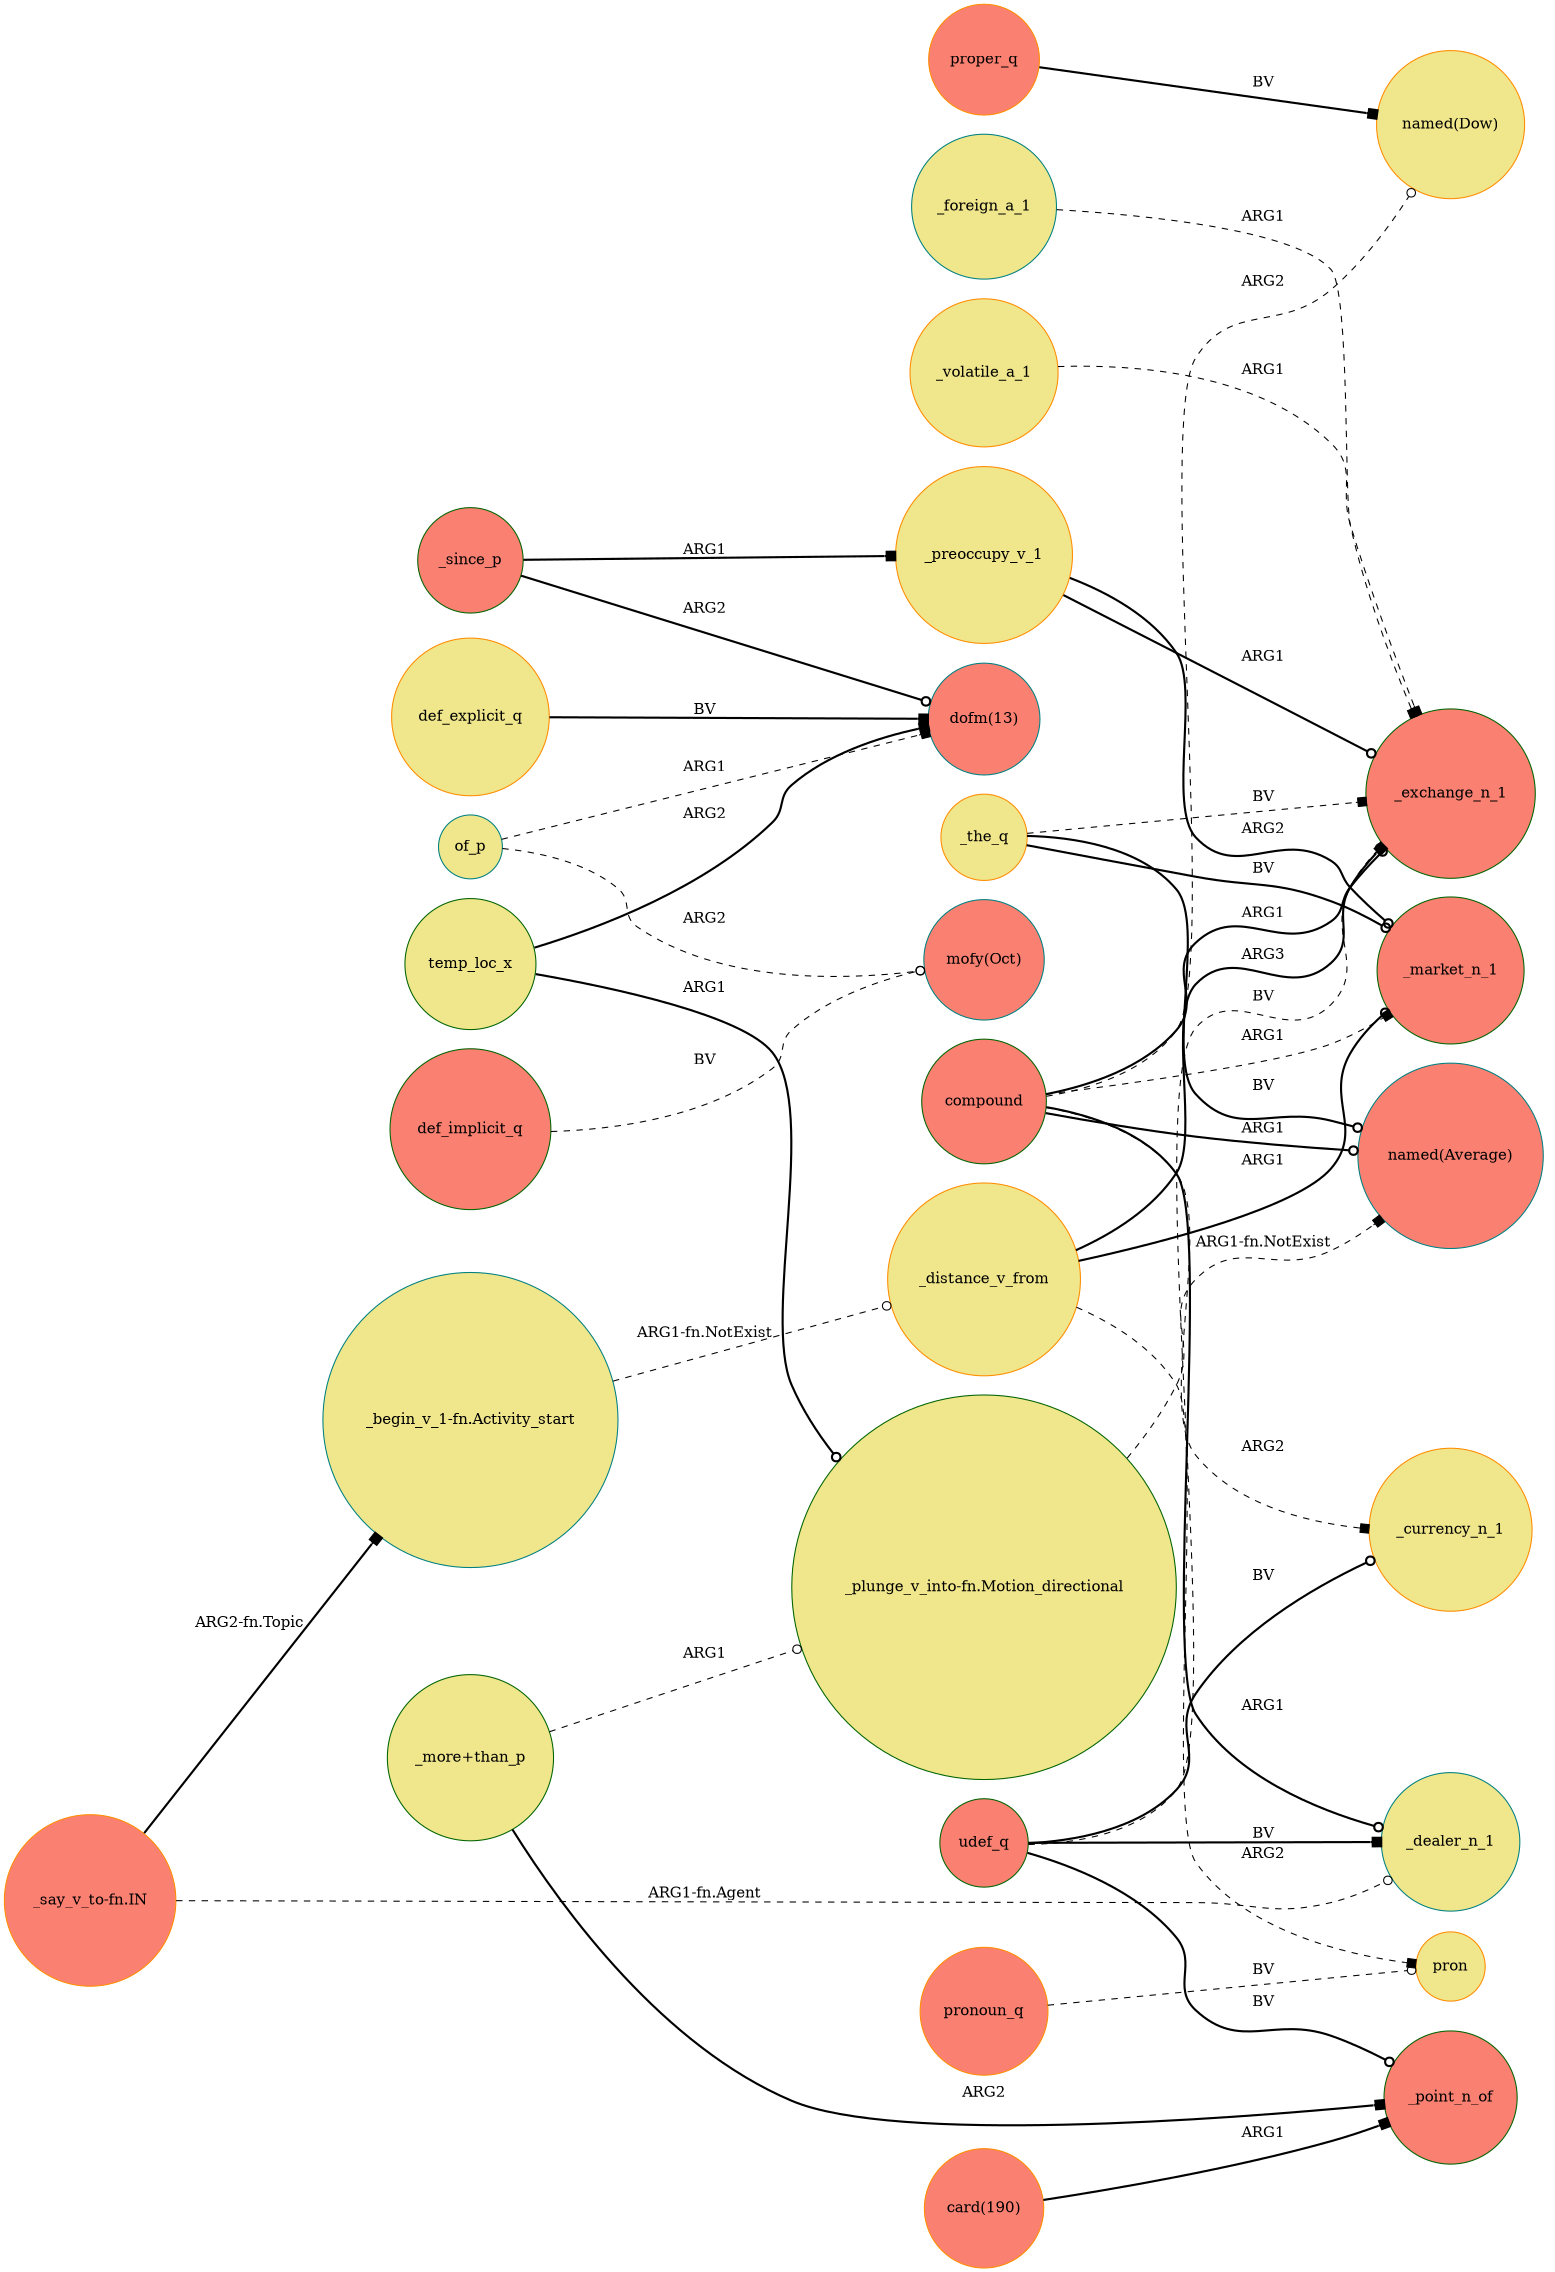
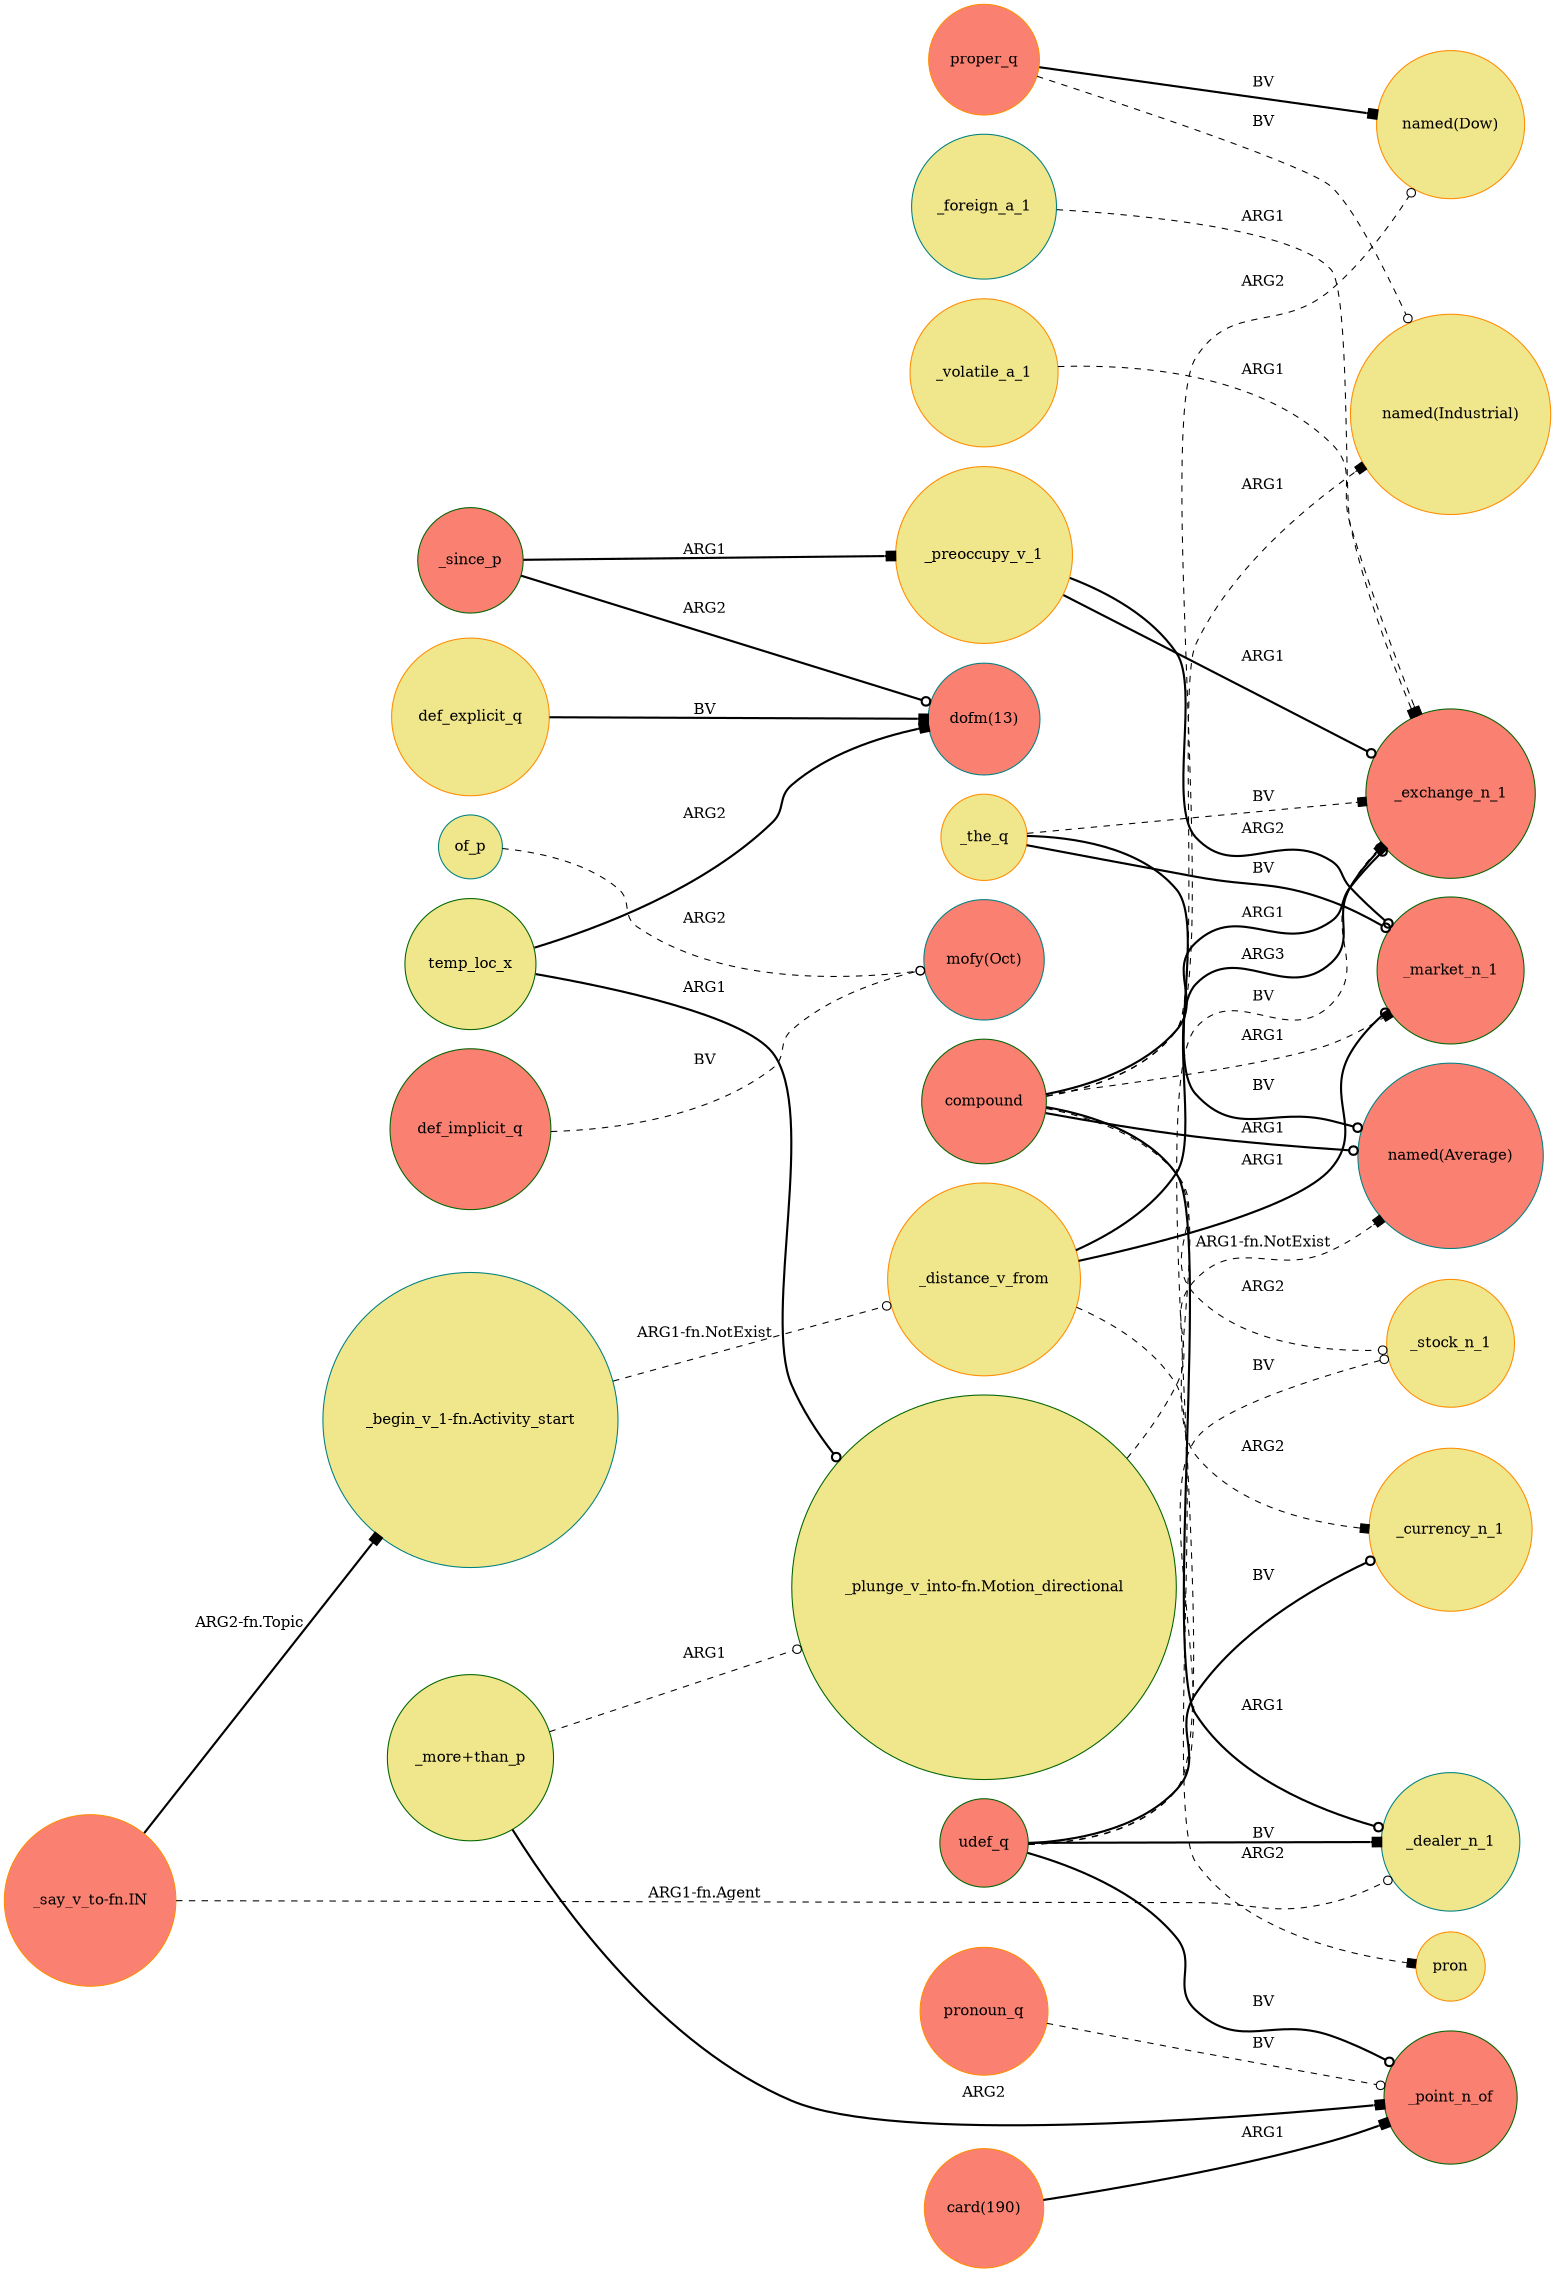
node "named(Industrial)": added
edge "of_p" -> "dofm(13)": removed, label "ARG1"
node "_stock_n_1": added
edge "pronoun_q" -> "pron": now "pronoun_q" -> "_point_n_of"
